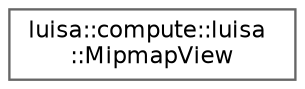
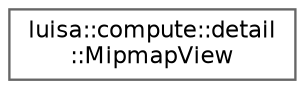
node "luisa::compute::luisa ::MipmapView": label "luisa::compute::luisa ::MipmapView" -> "luisa::compute::detail ::MipmapView"
